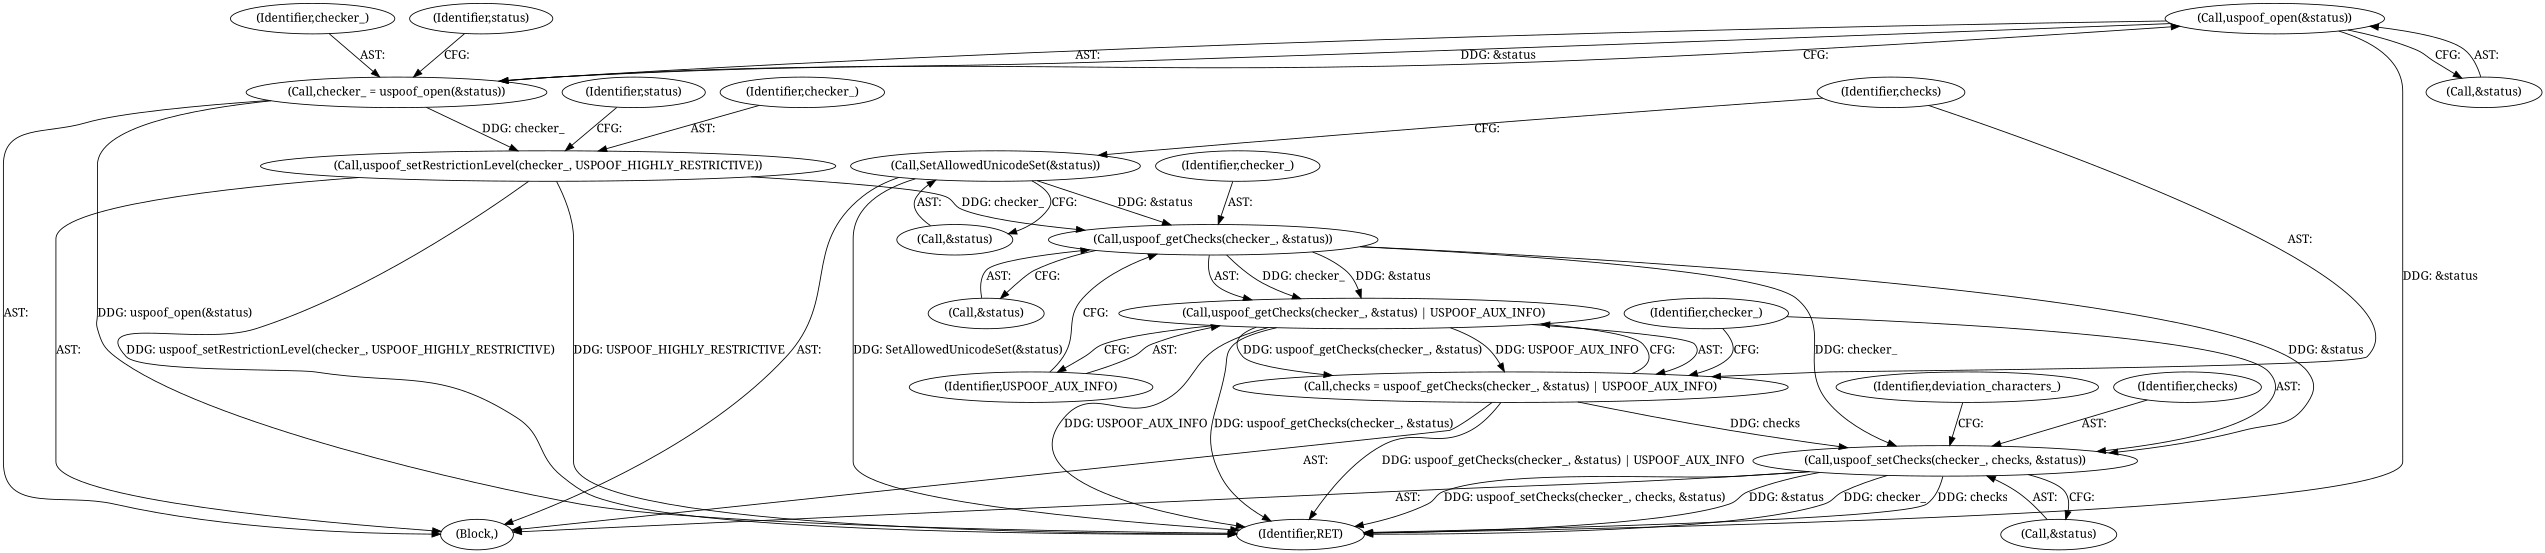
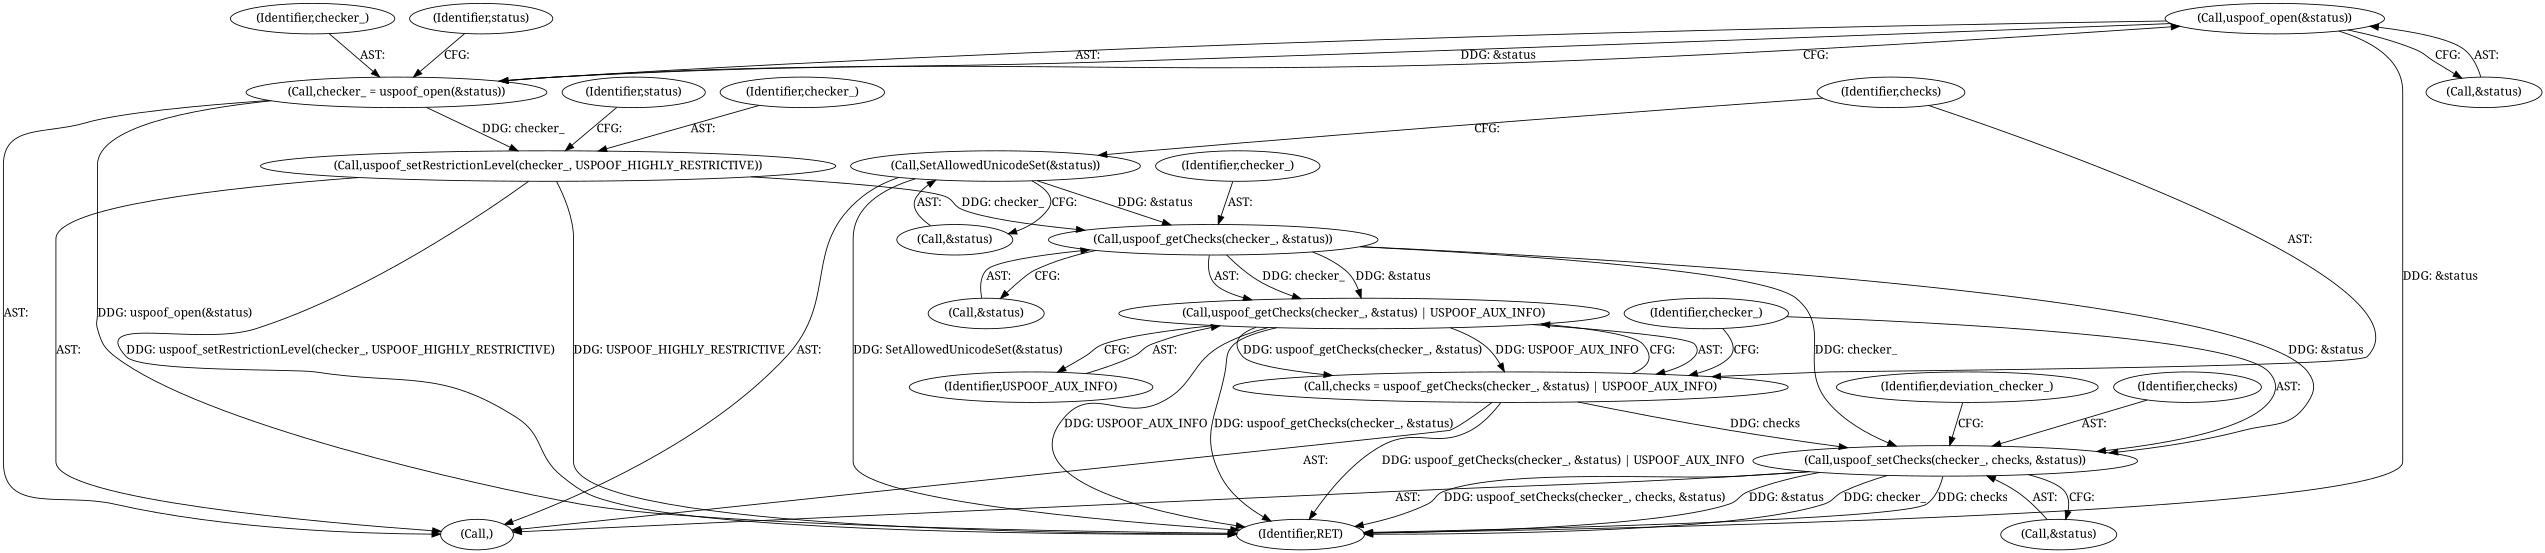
edge "(Identifier,USPOOF_AUX_INFO)" -> "(Call,uspoof_getChecks(checker_, &status))": removed, label "CFG:"
node "(Identifier,deviation_characters_)": label "(Identifier,deviation_characters_)" -> "(Identifier,deviation_checker_)"
node "(Block,)": label "(Block,)" -> "(Call,)"
